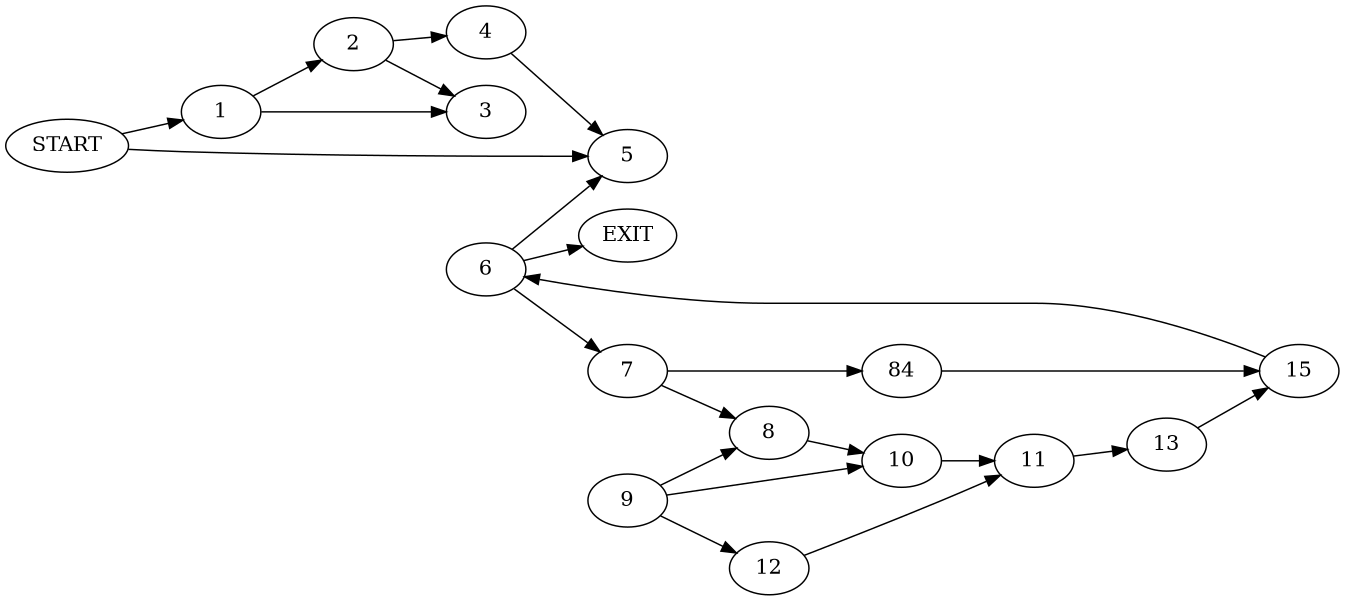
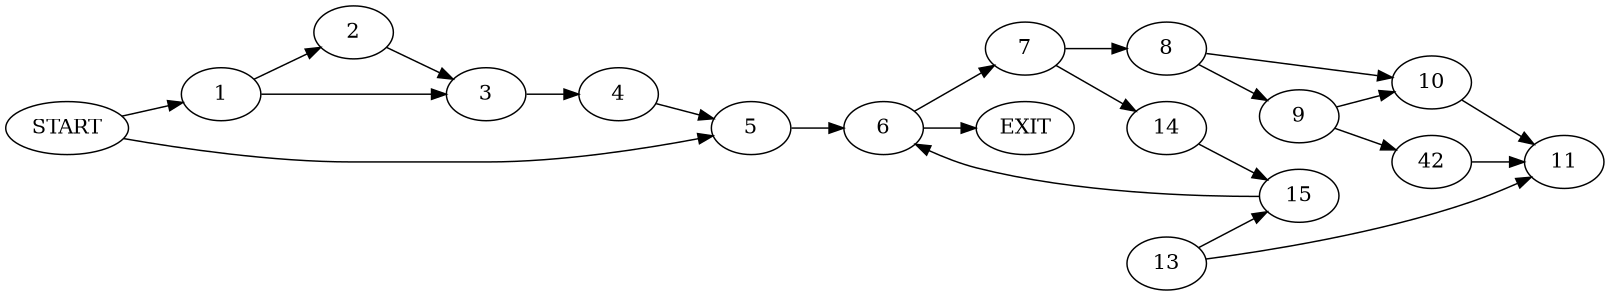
edge "2" -> "4": now "3" -> "4"
edge "6" -> "5": reversed
node "84": label "84" -> "14"
edge "11" -> "13": reversed
edge "9" -> "8": reversed
node "12": label "12" -> "42"
